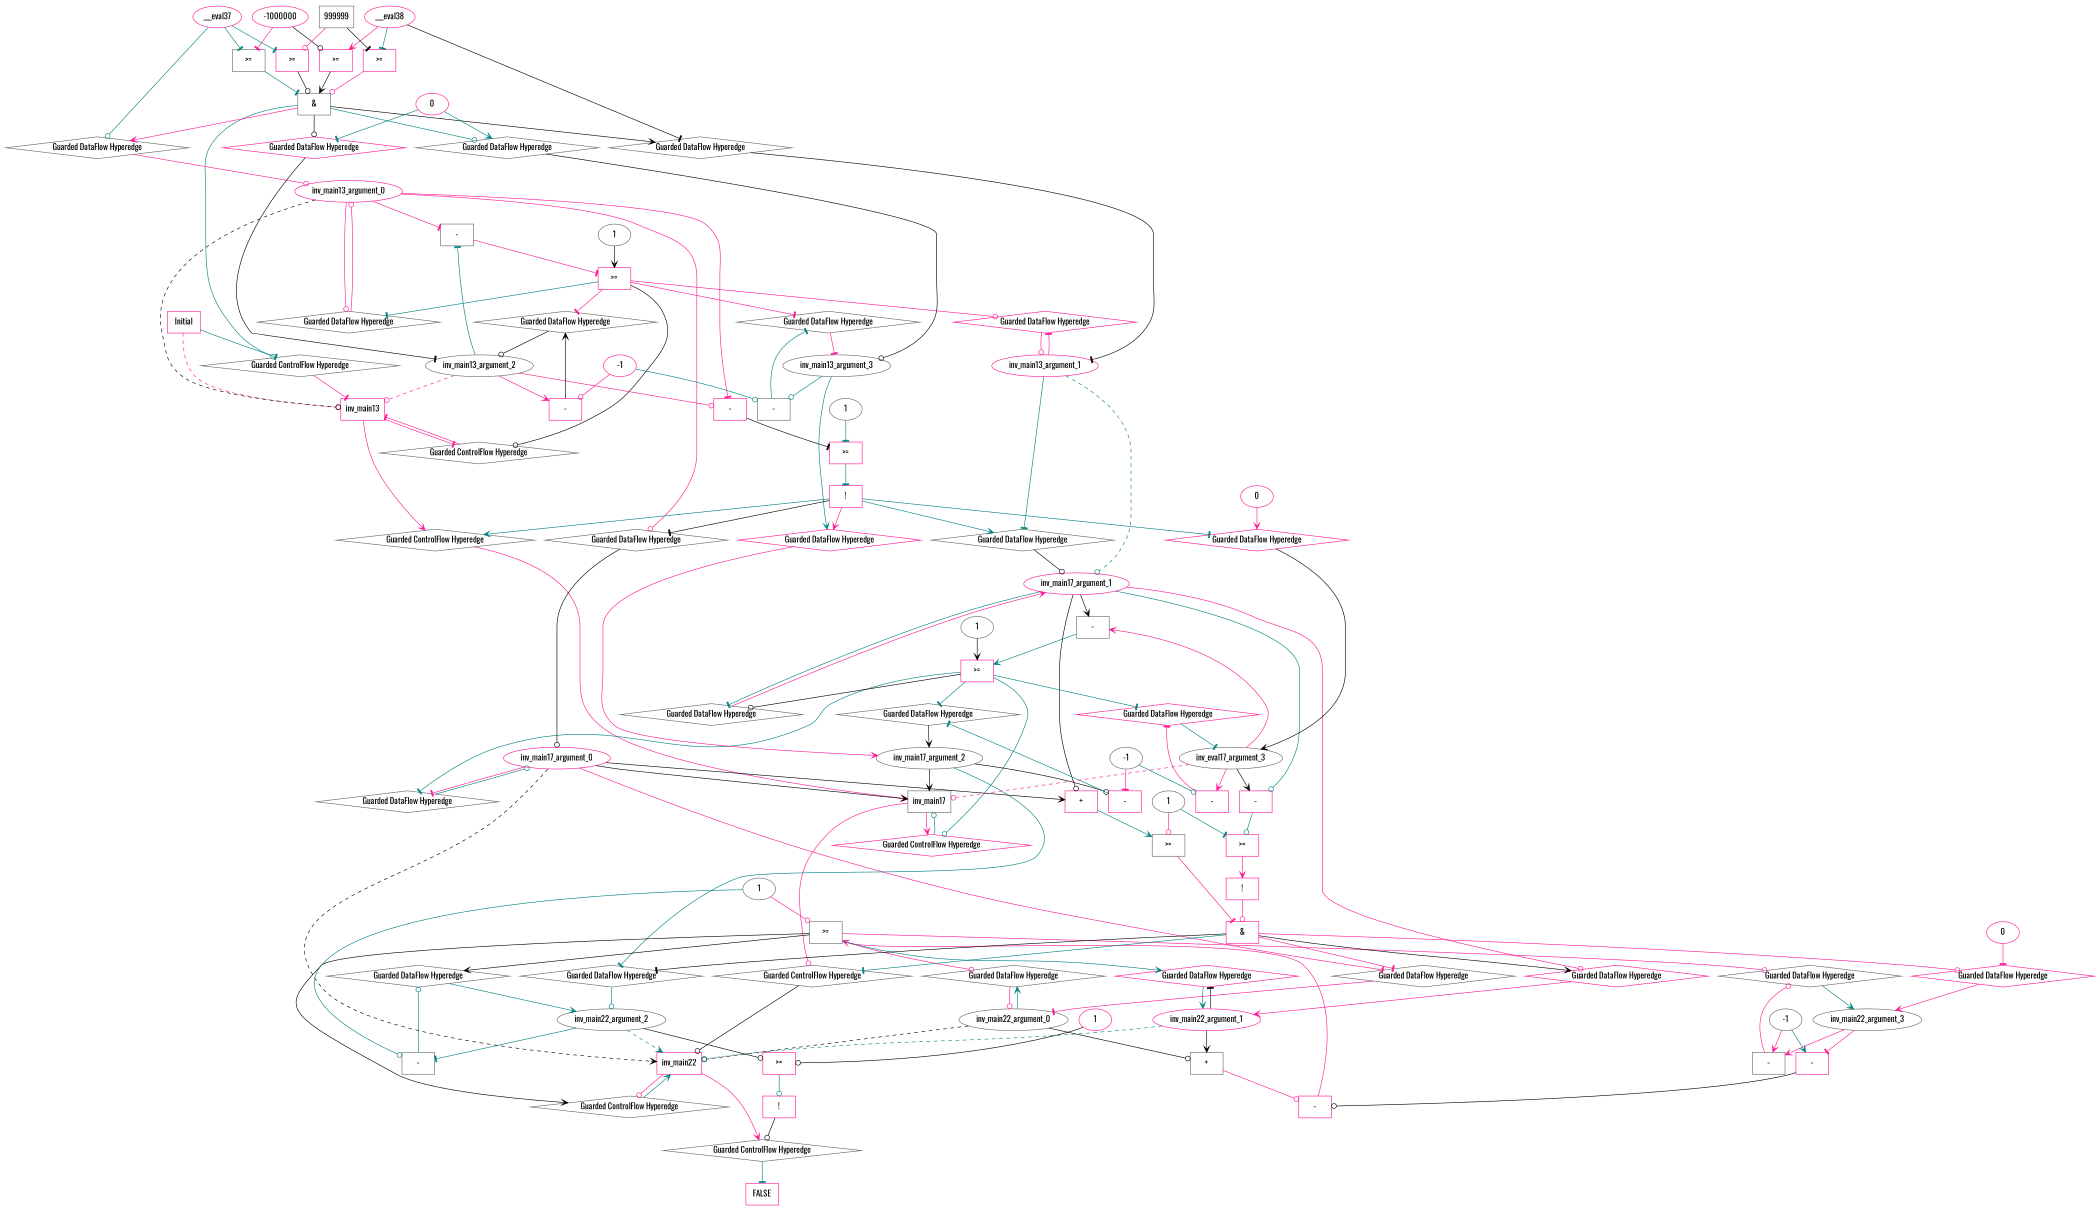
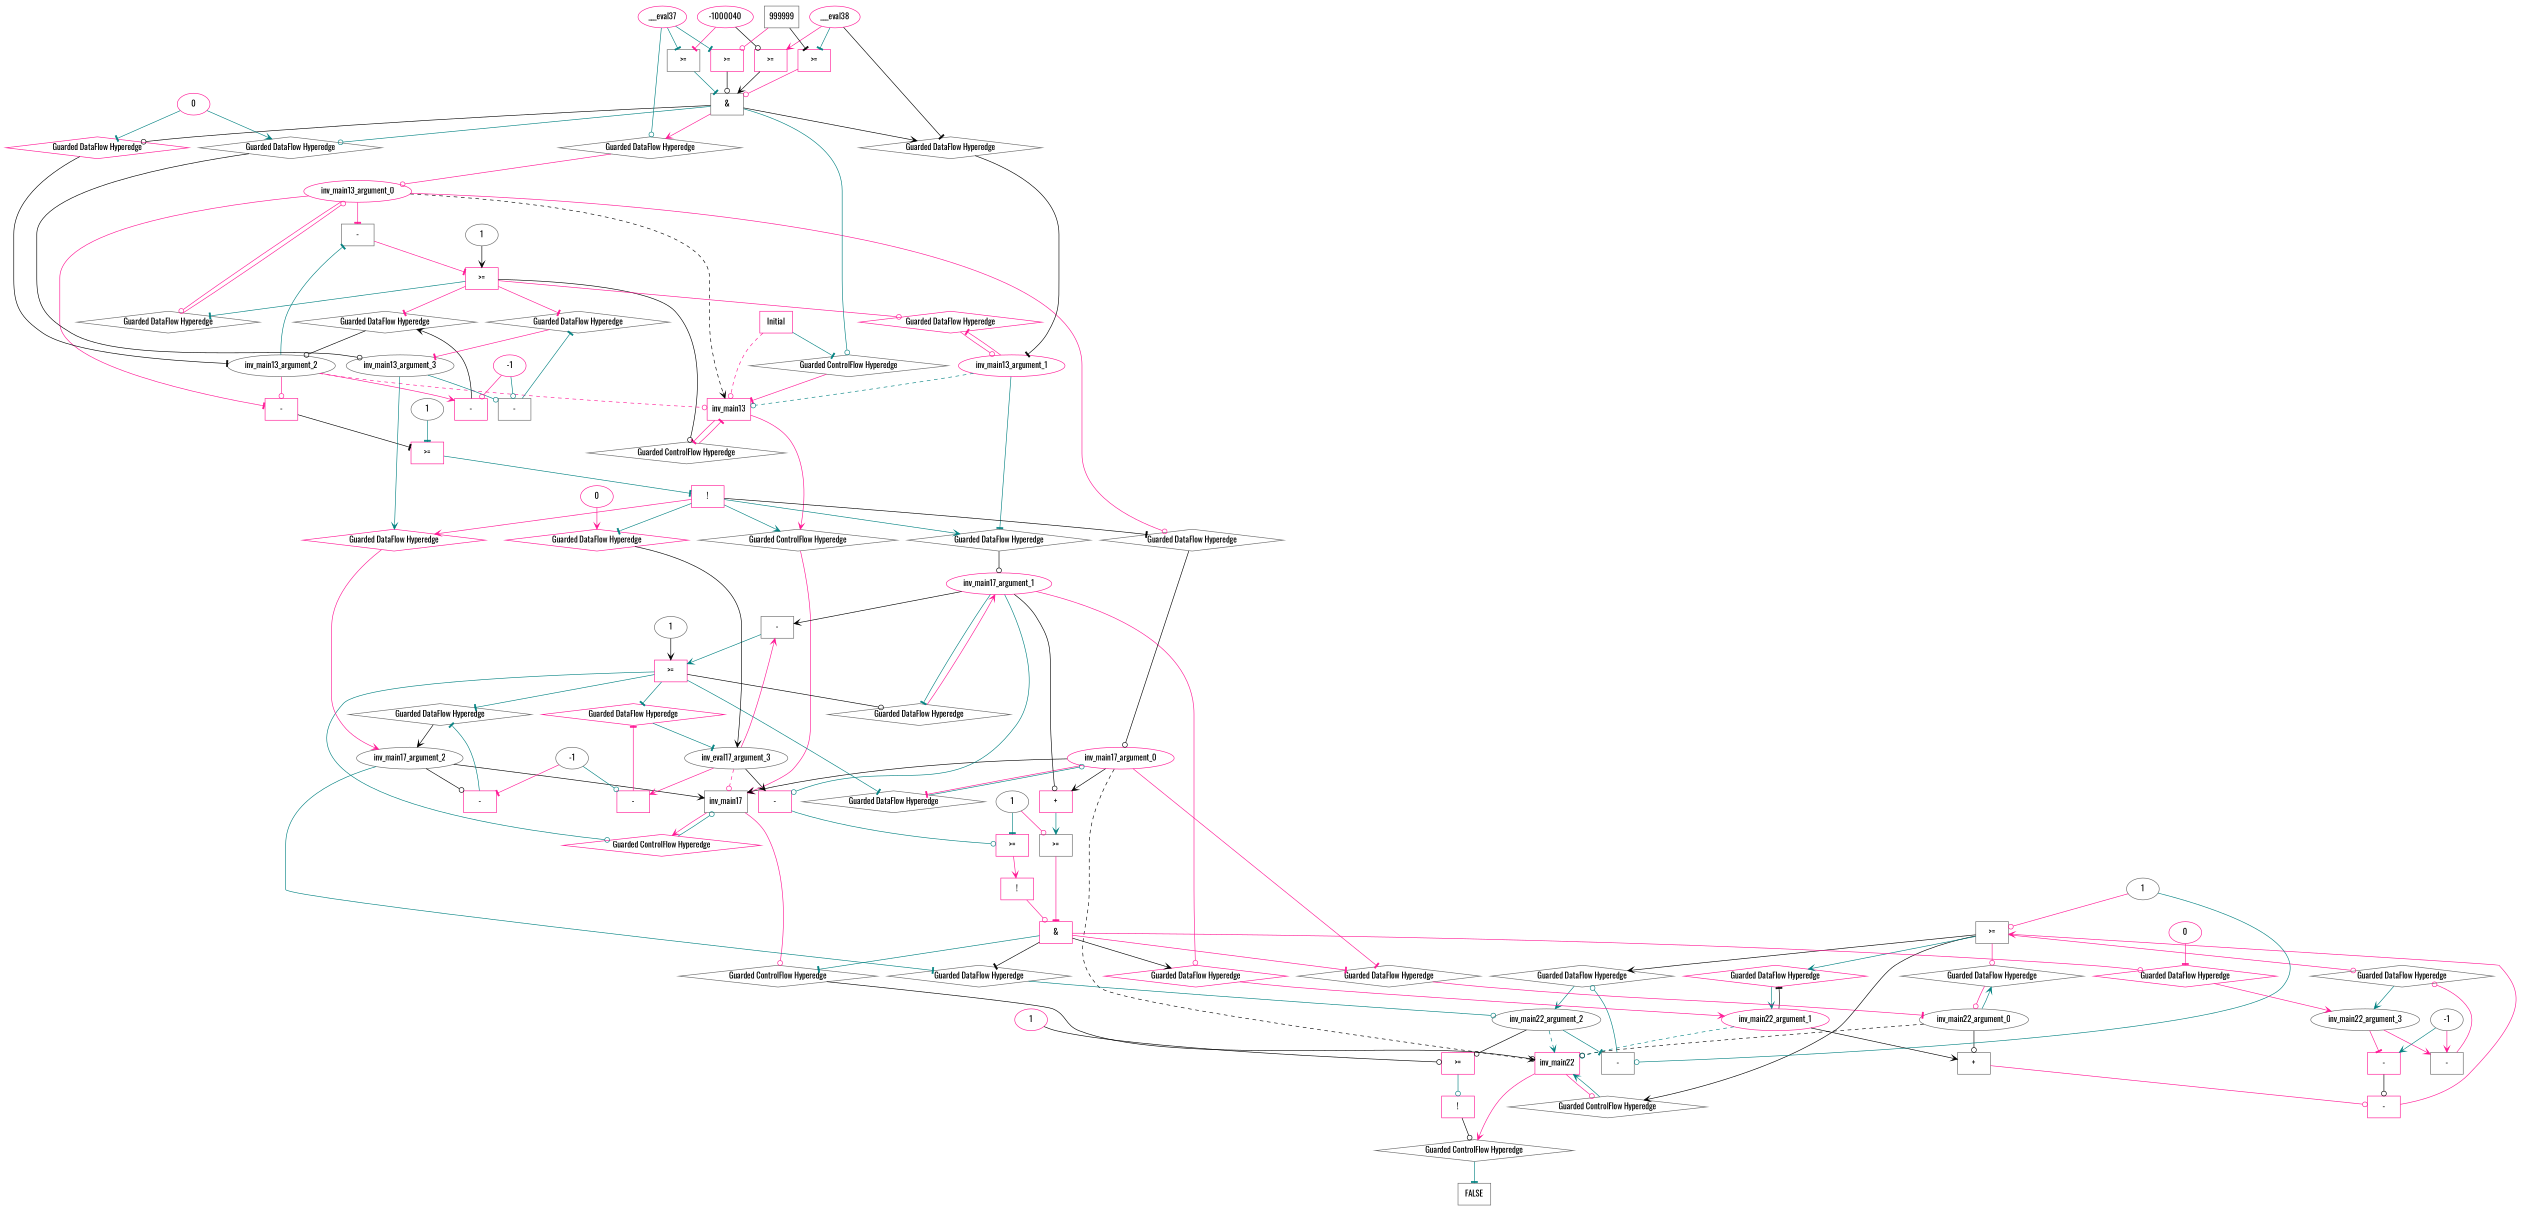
node "-1000000": label "-1000000" -> "-1000040"
edge "inv_main13_argument_0" -> "inv_main13": arrowhead odot -> vee
edge "inv_main13_argument_1" -> "inv_main17_argument_1": now "inv_main13_argument_1" -> "inv_main13"
node "FALSE": color deeppink -> gray40
